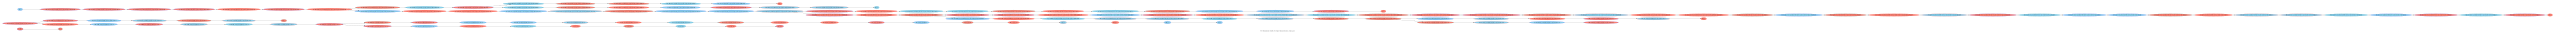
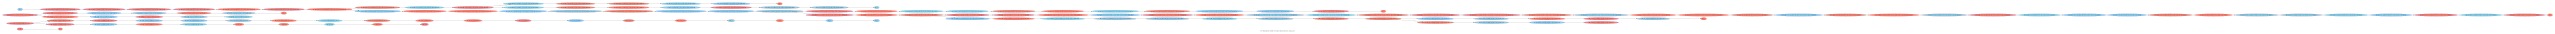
node "111 | 8 50 : 0 1 2 3 4 5 6 7 8 9 10 11 12 13": removed
